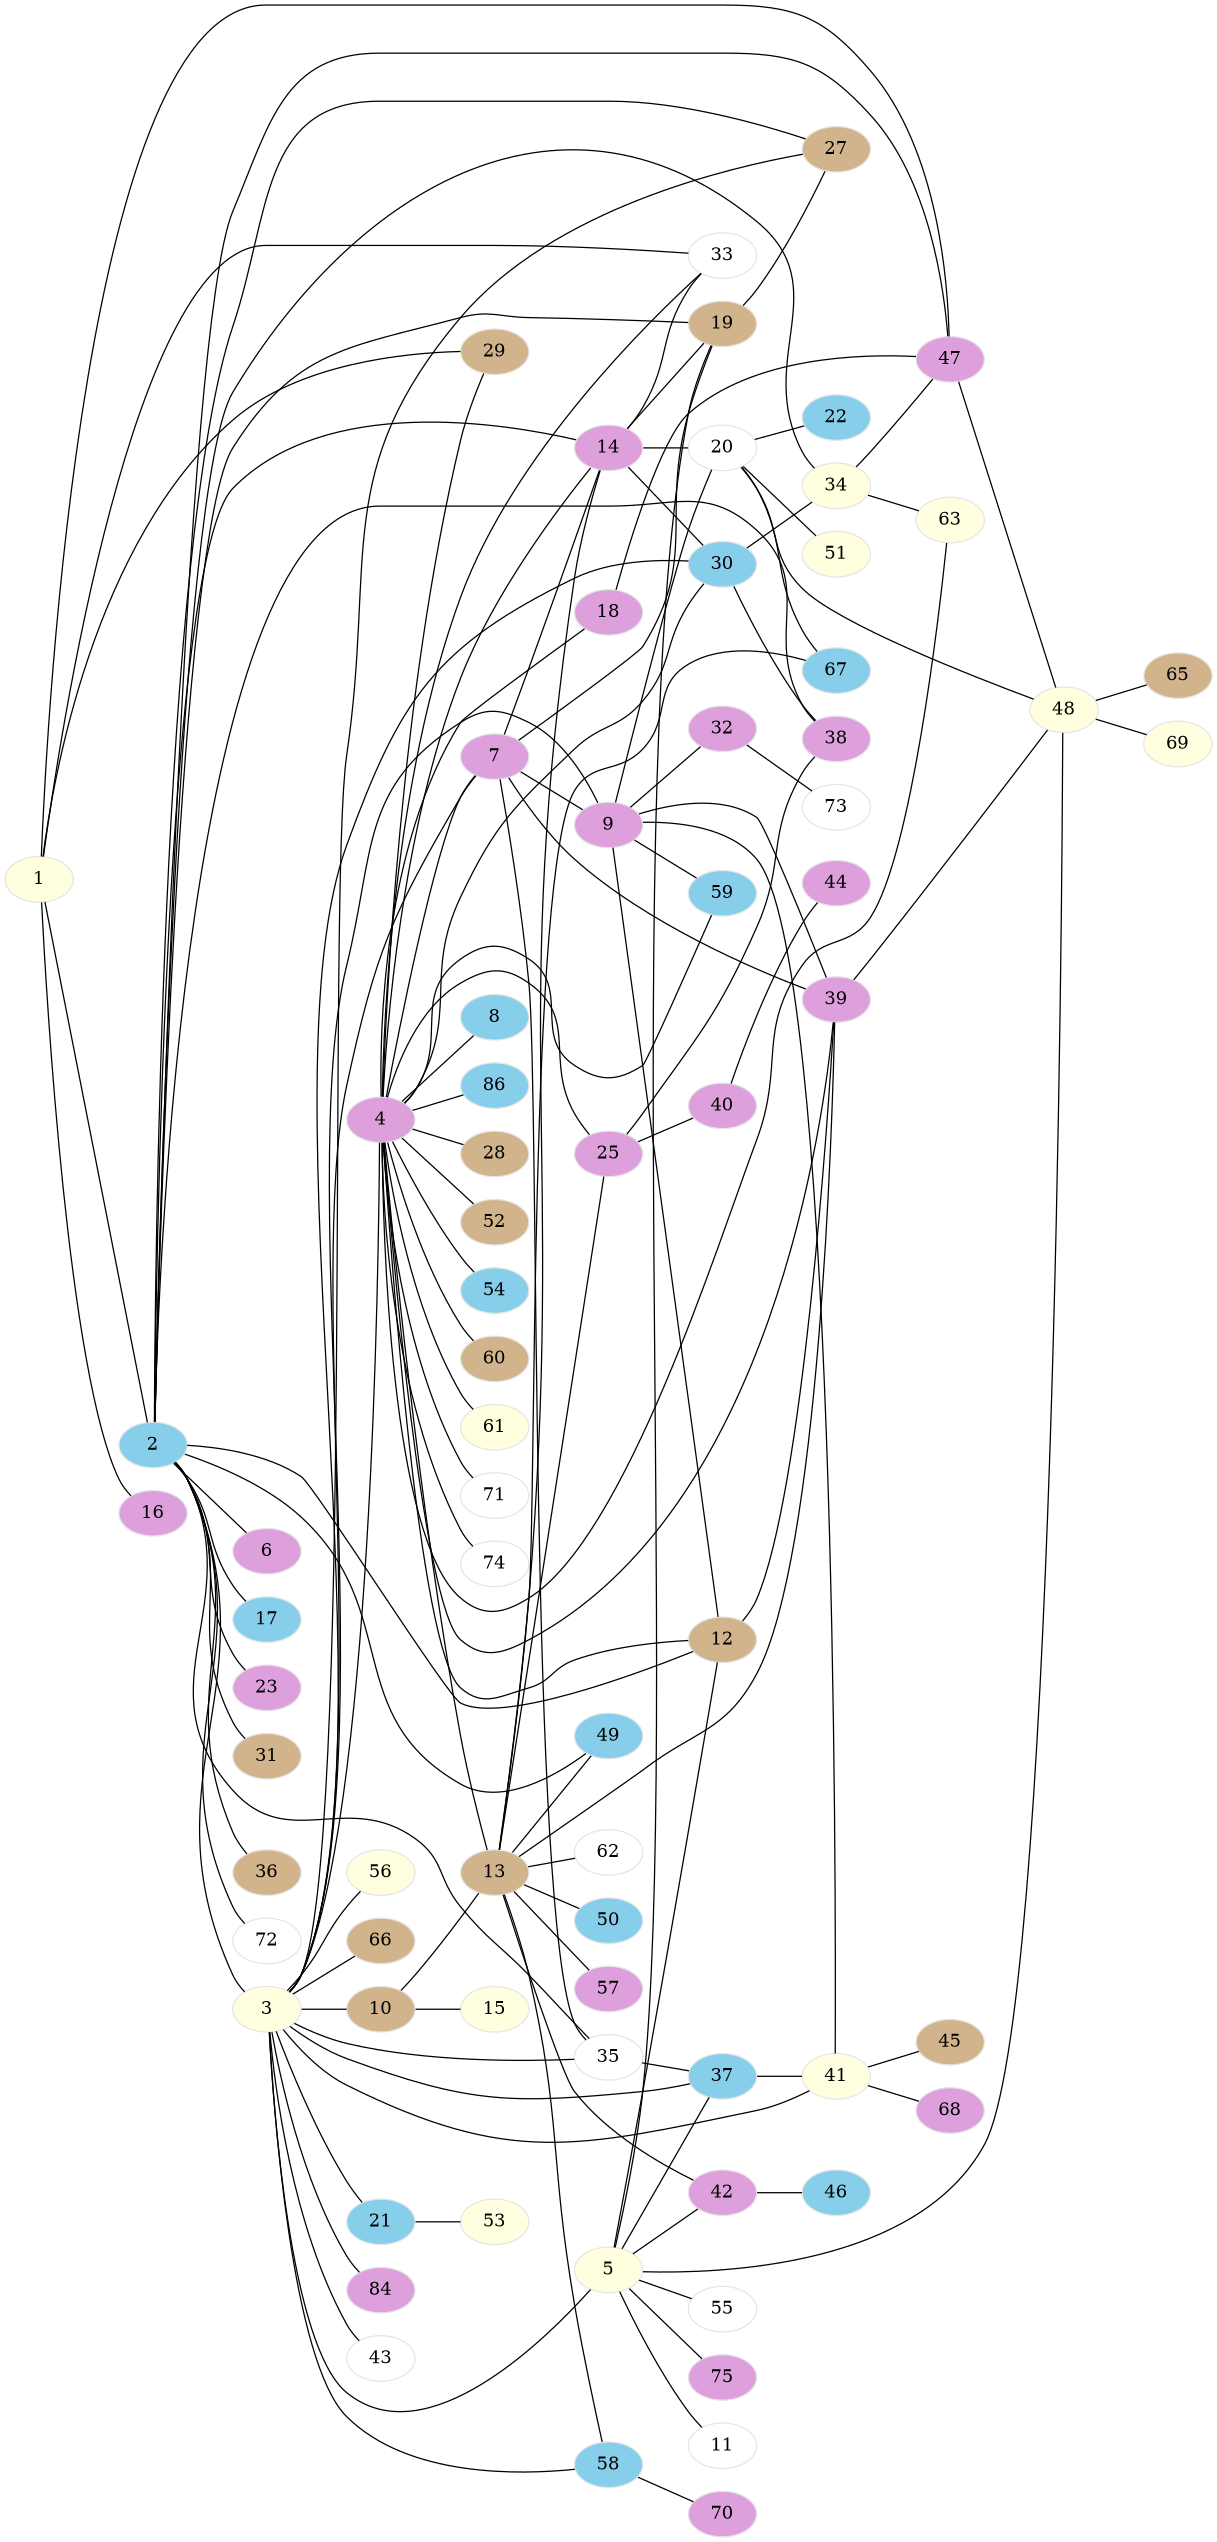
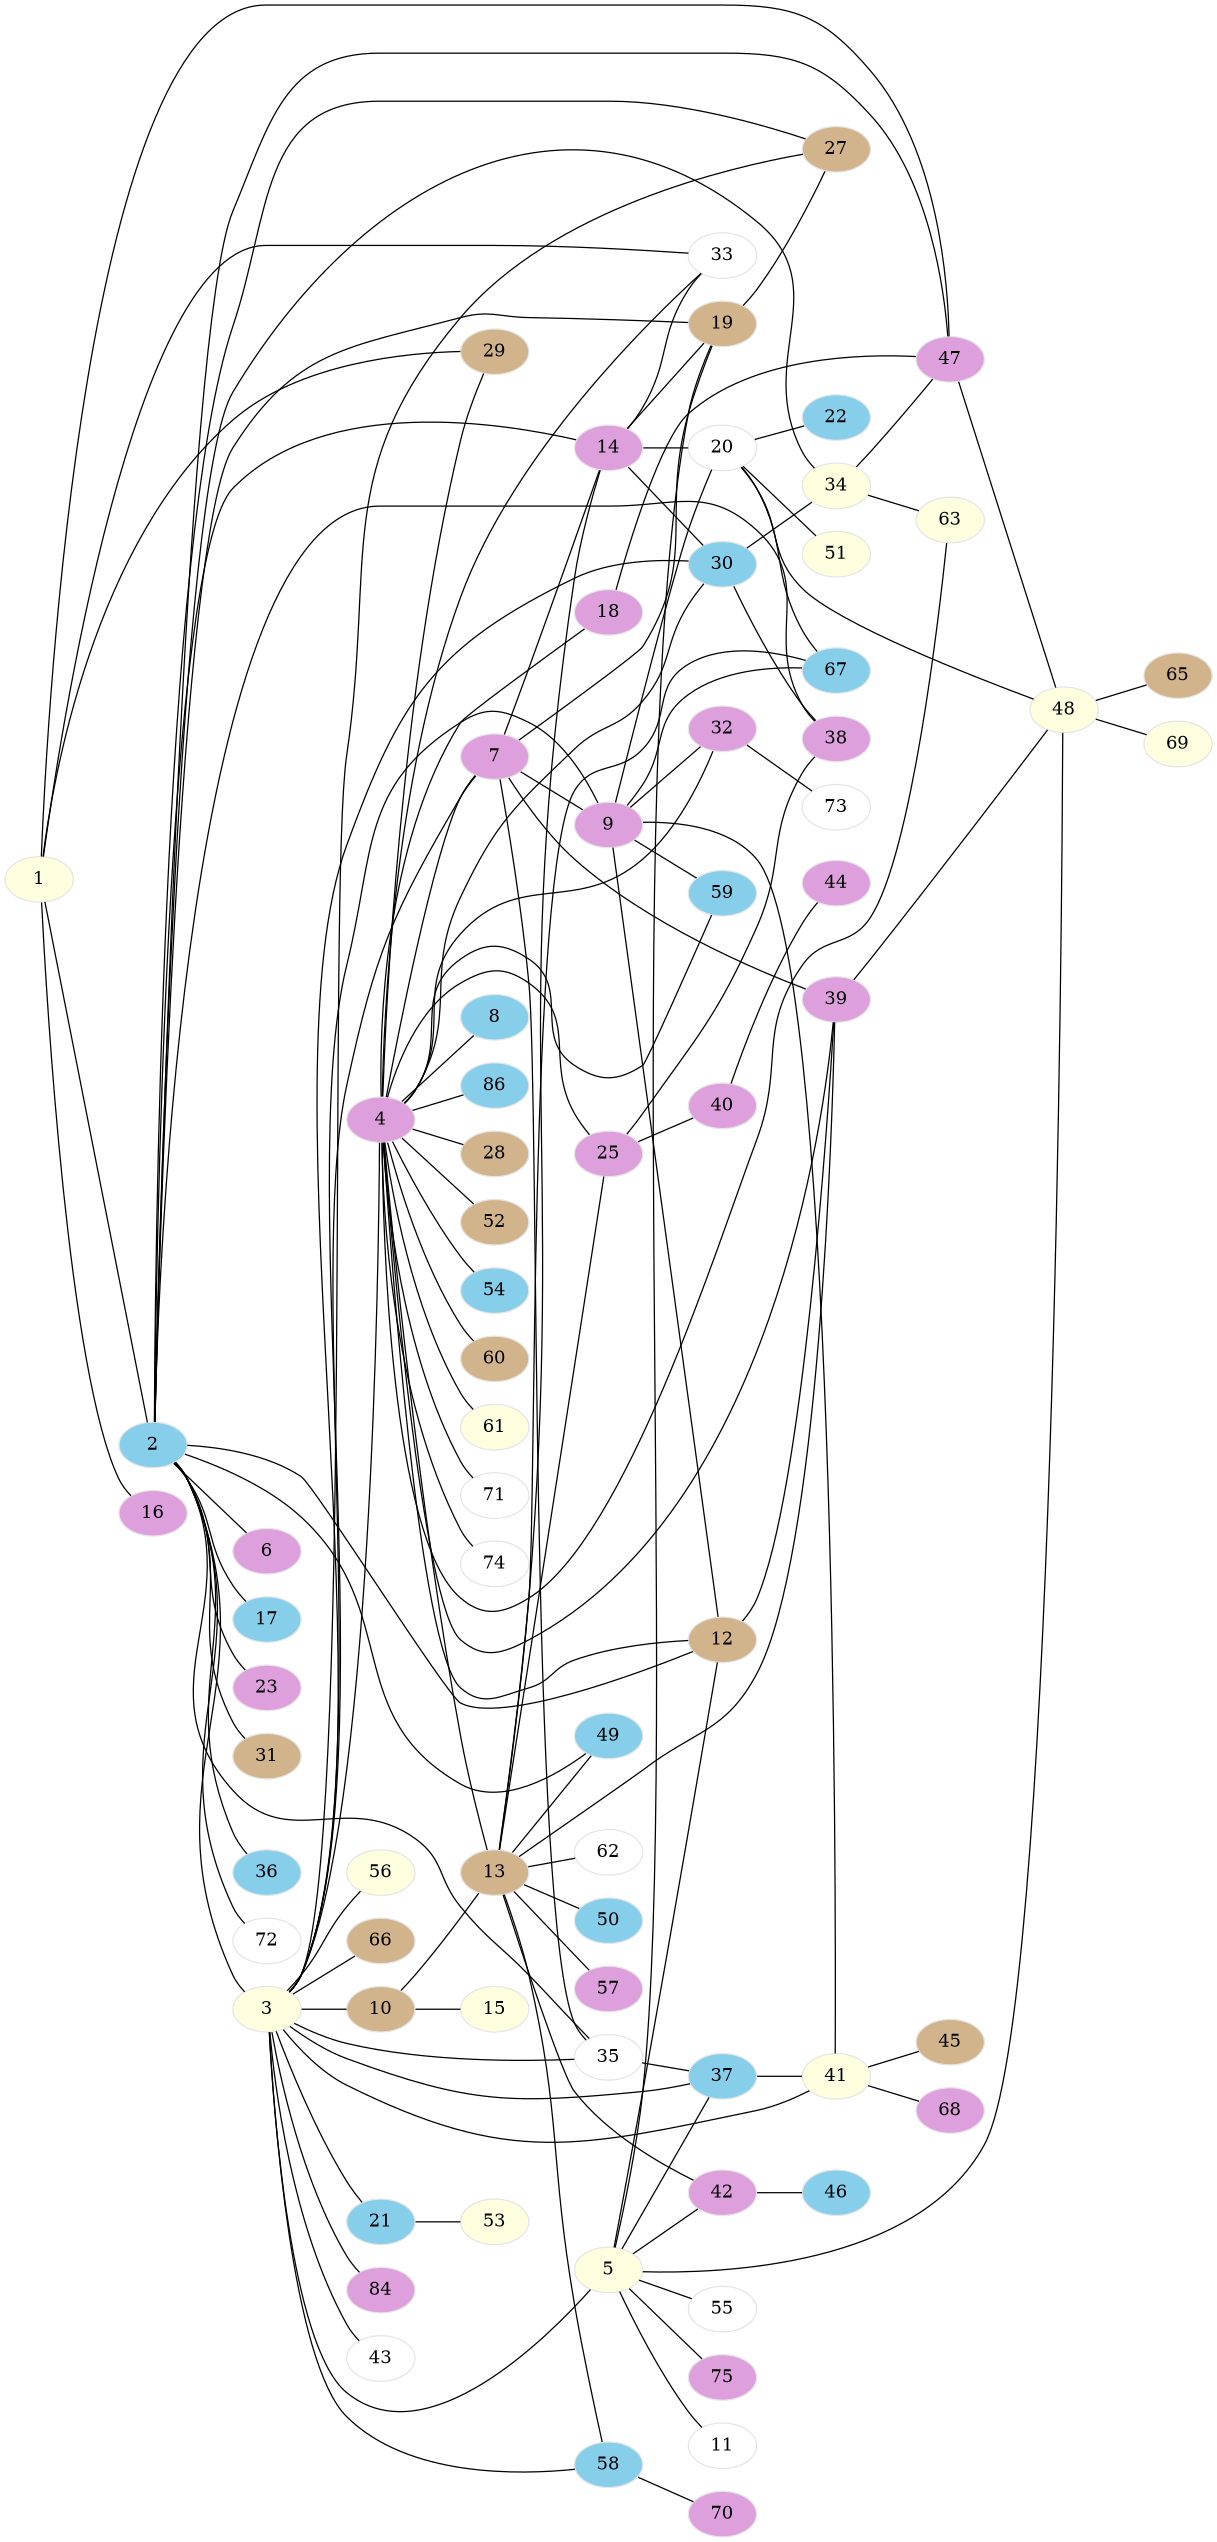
edge "14" -- "4": now "32" -- "4"
edge "9" -- "39": now "9" -- "67"
node "36": fillcolor tan -> skyblue
